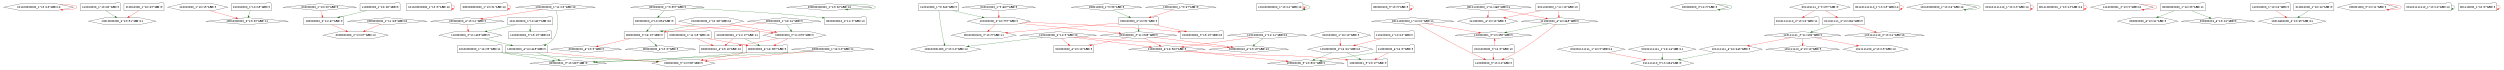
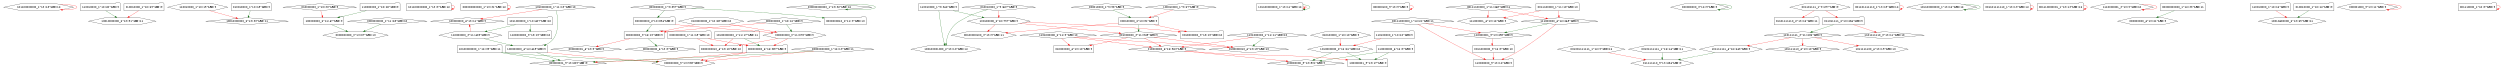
node "001101111110_1-13:12-LEN:12": removed
node "000000001_4-13:12-LEN:9": removed
edge "100000000_4-13:11-LEN:9" -> "110000000_3-11:409-LEN:9": reversed
edge "100000000_2-11:47-LEN:9" -> "0000000000_3-13:67-LEN:10": color red -> darkgreen
edge "0000000000_1-11:26-LEN:10" -> "0000000000_3-13:67-LEN:10": color red -> darkgreen
edge "0100000000_1-10:28-LEN:10" -> "000000000_3-12:19-LEN:9": color darkgreen -> red
edge "1101000000_2-11:9-LEN:10" -> "100100001000_2-13:10-LEN:12": now "010010000_1-9:407-LEN:9" -> "100100001000_2-13:10-LEN:12"
edge "0011000000_3-12:9-LEN:10" -> "110000001_5-13:258-LEN:9": reversed
edge "110000000_4-12:9-LEN:9" -> "100000001_5-13:17-LEN:9": color red -> darkgreen
edge "000000000_4-12:687-LEN:9" -> "000000001_5-13:205-LEN:9": color darkgreen -> red
